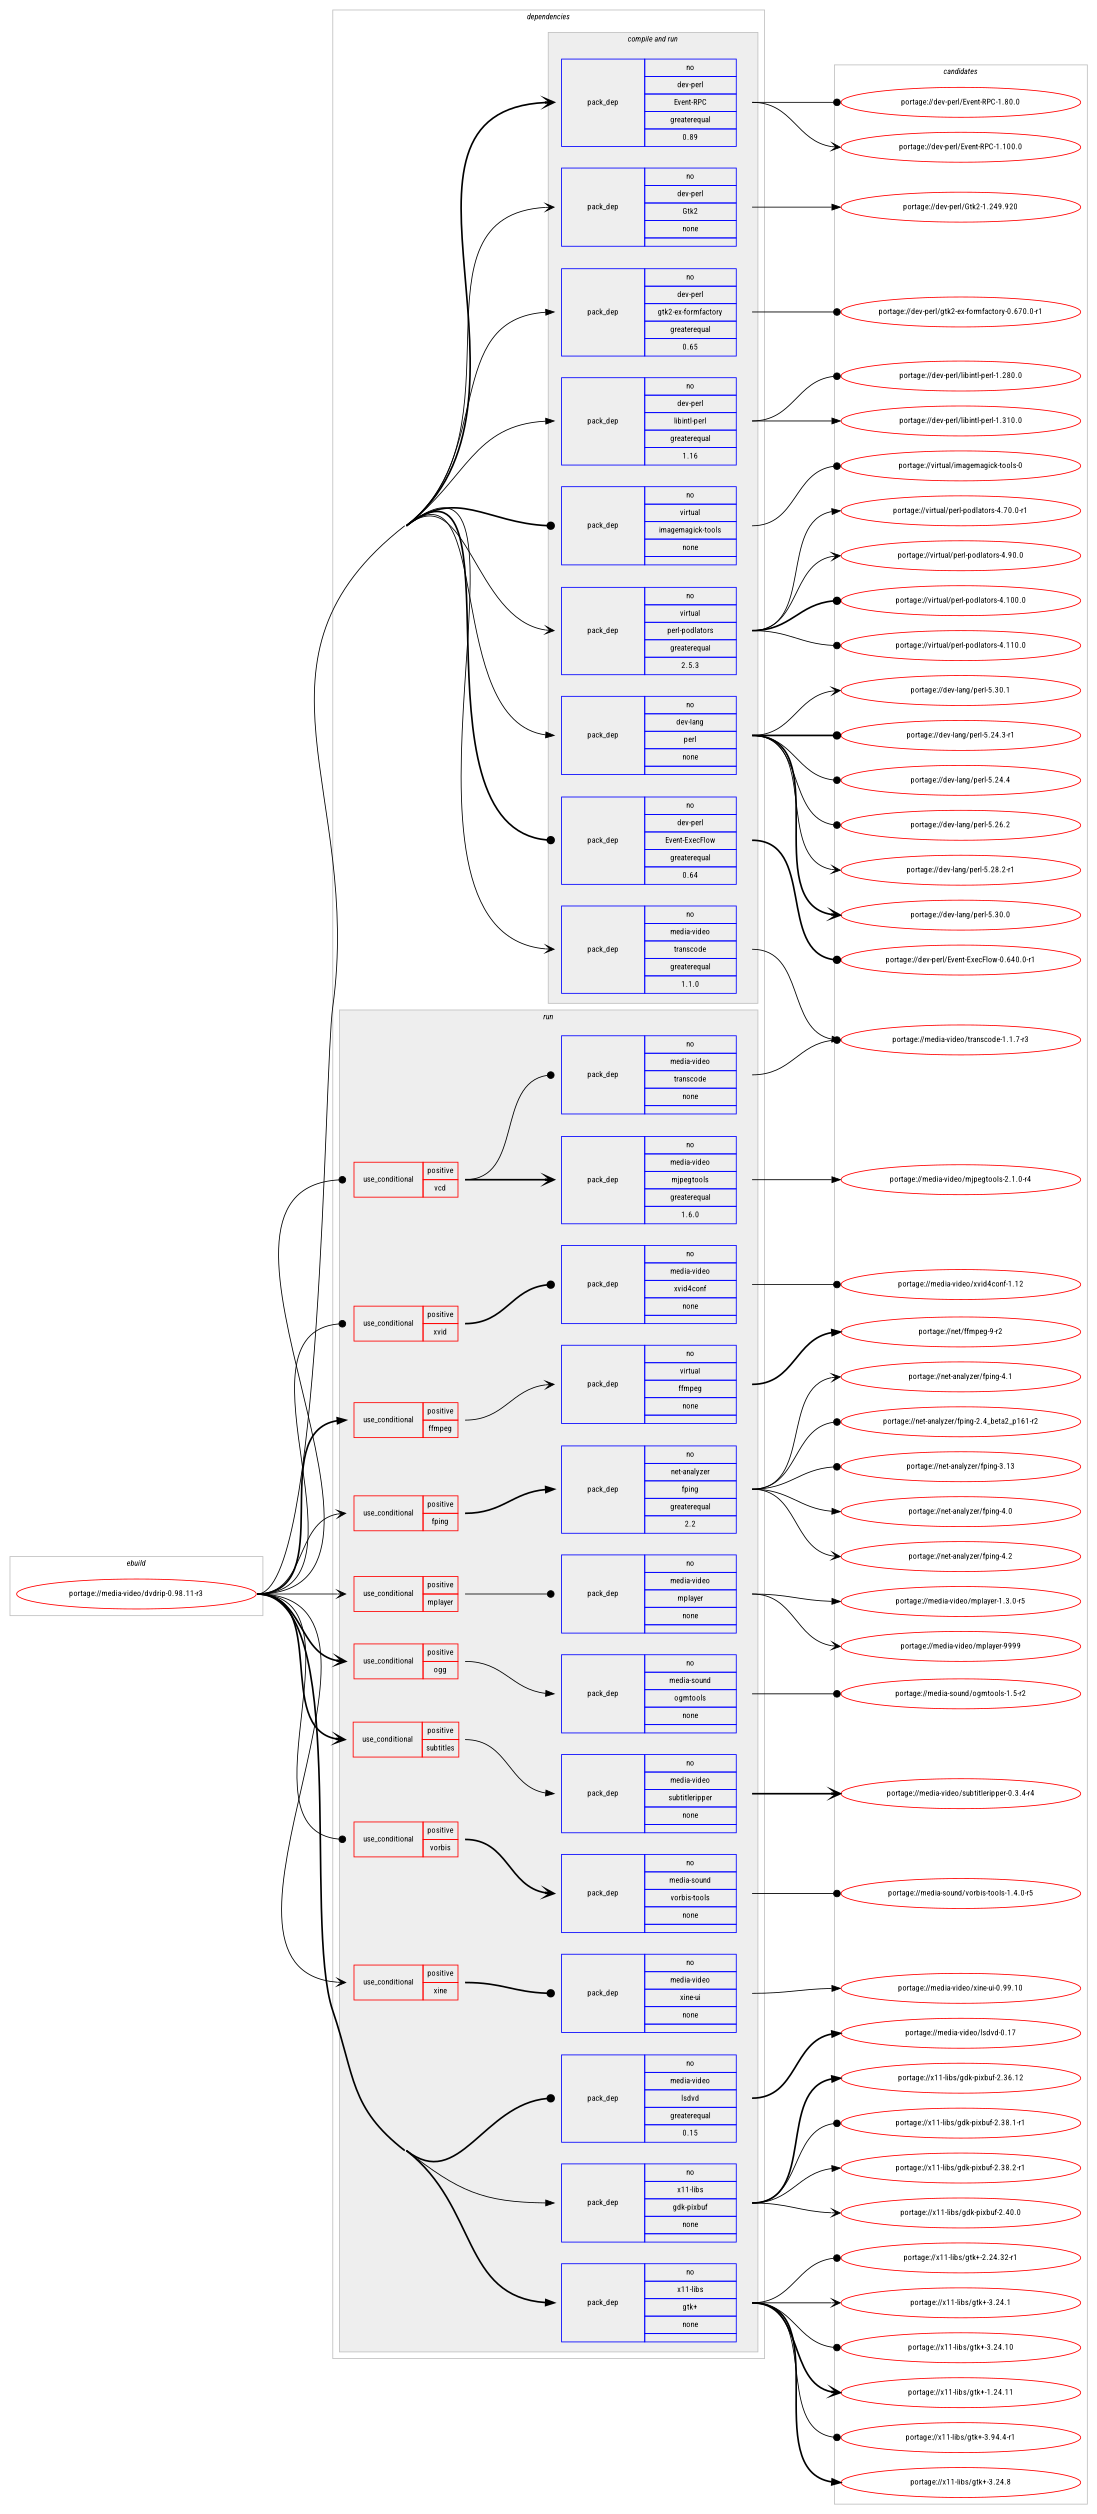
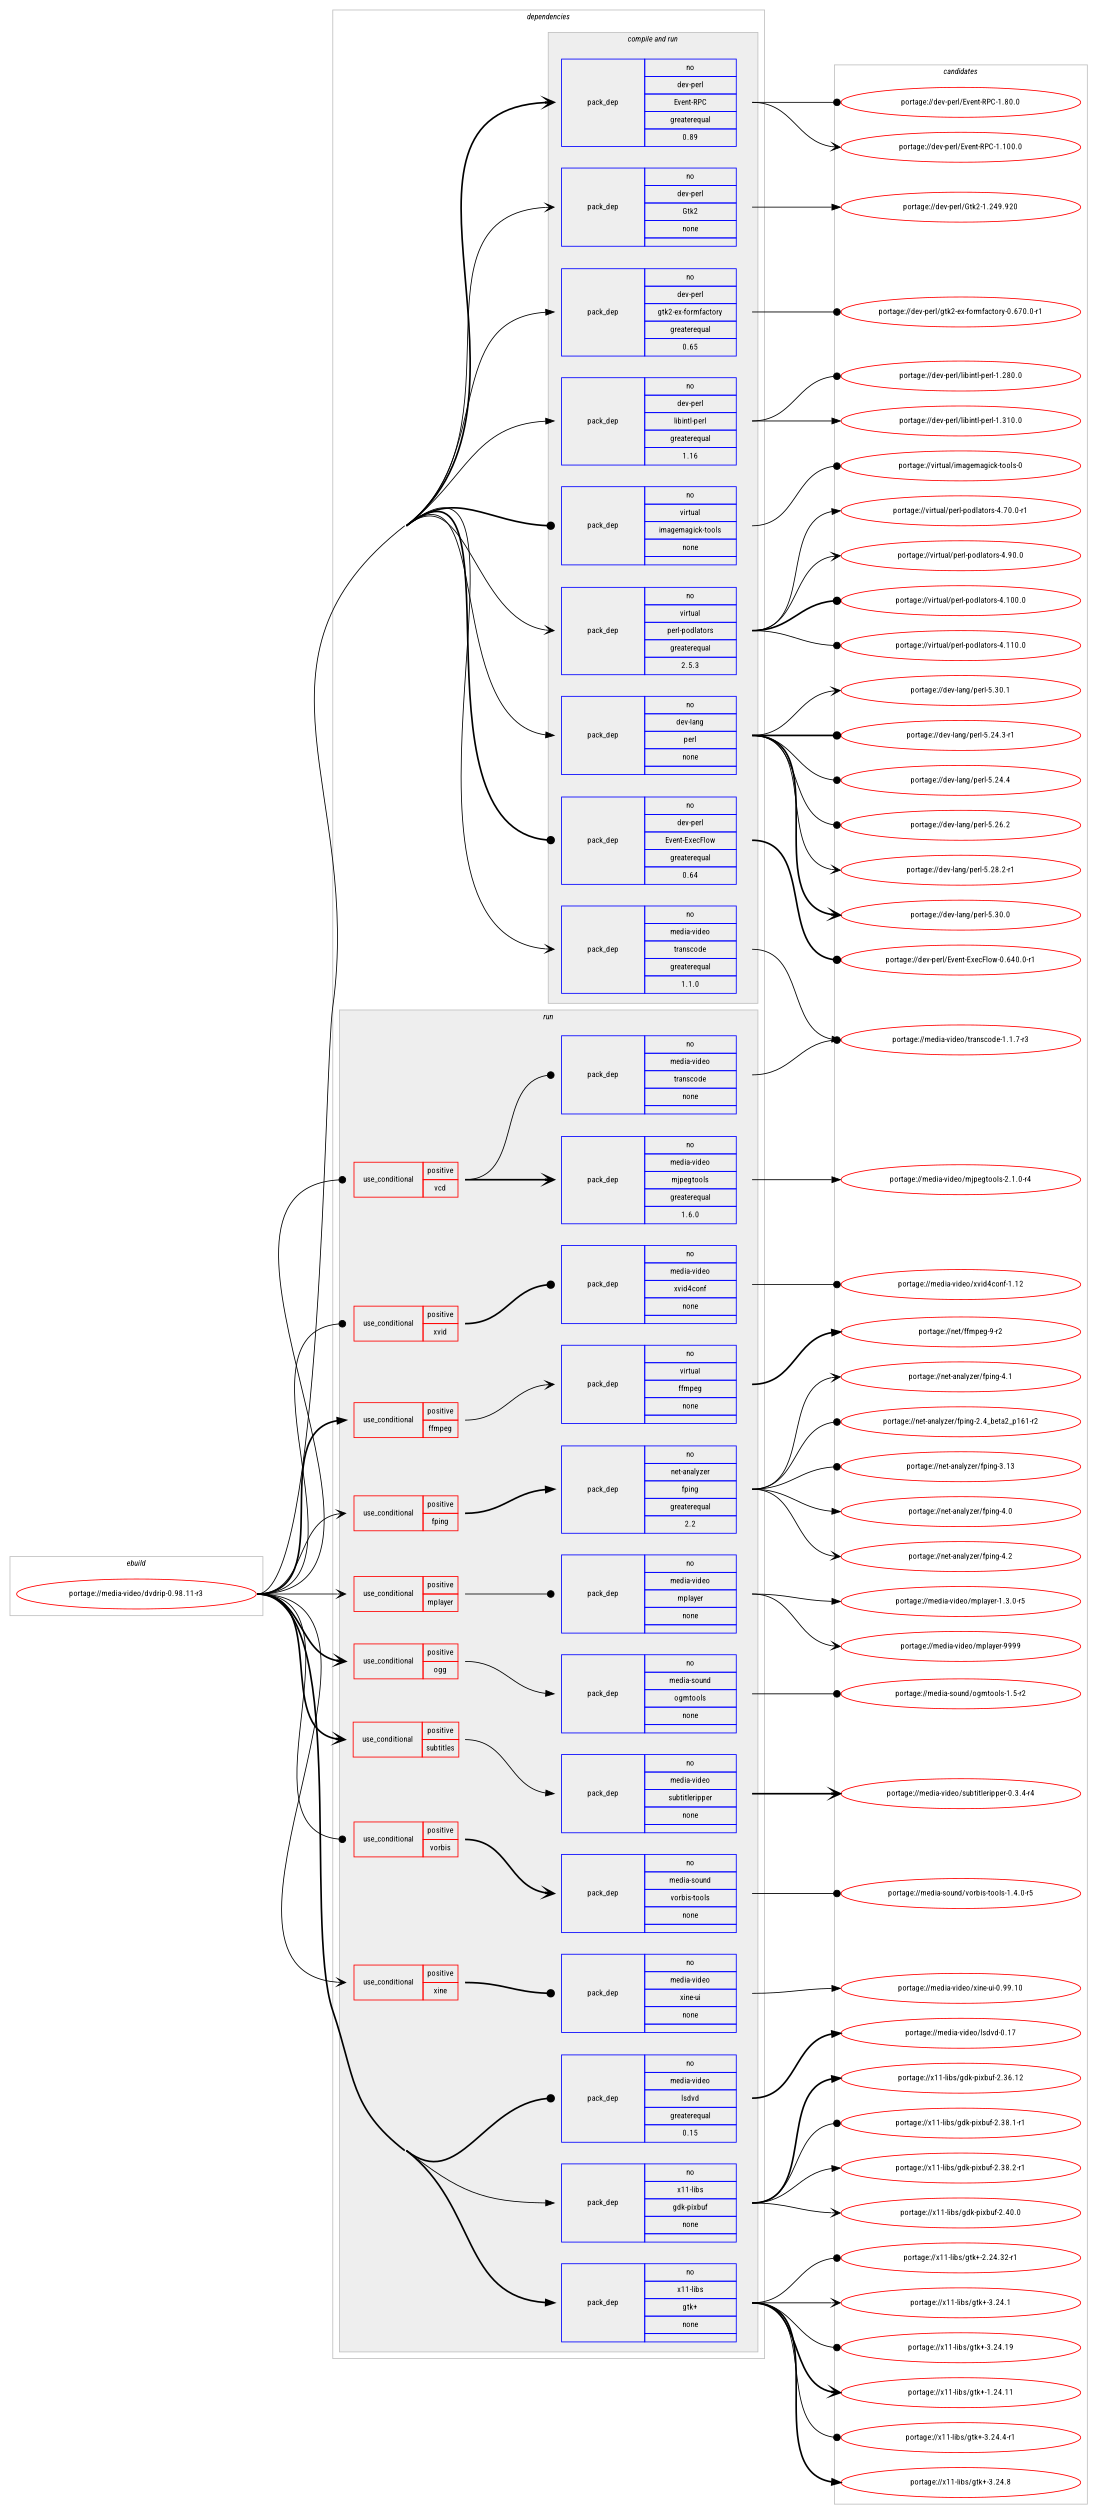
node "portage://x11-libs/gtk+-3.24.10": label "portage://x11-libs/gtk+-3.24.10" -> "portage://x11-libs/gtk+-3.24.19"
node "portage://x11-libs/gtk+-3.94.4-r1": label "portage://x11-libs/gtk+-3.94.4-r1" -> "portage://x11-libs/gtk+-3.24.4-r1"
